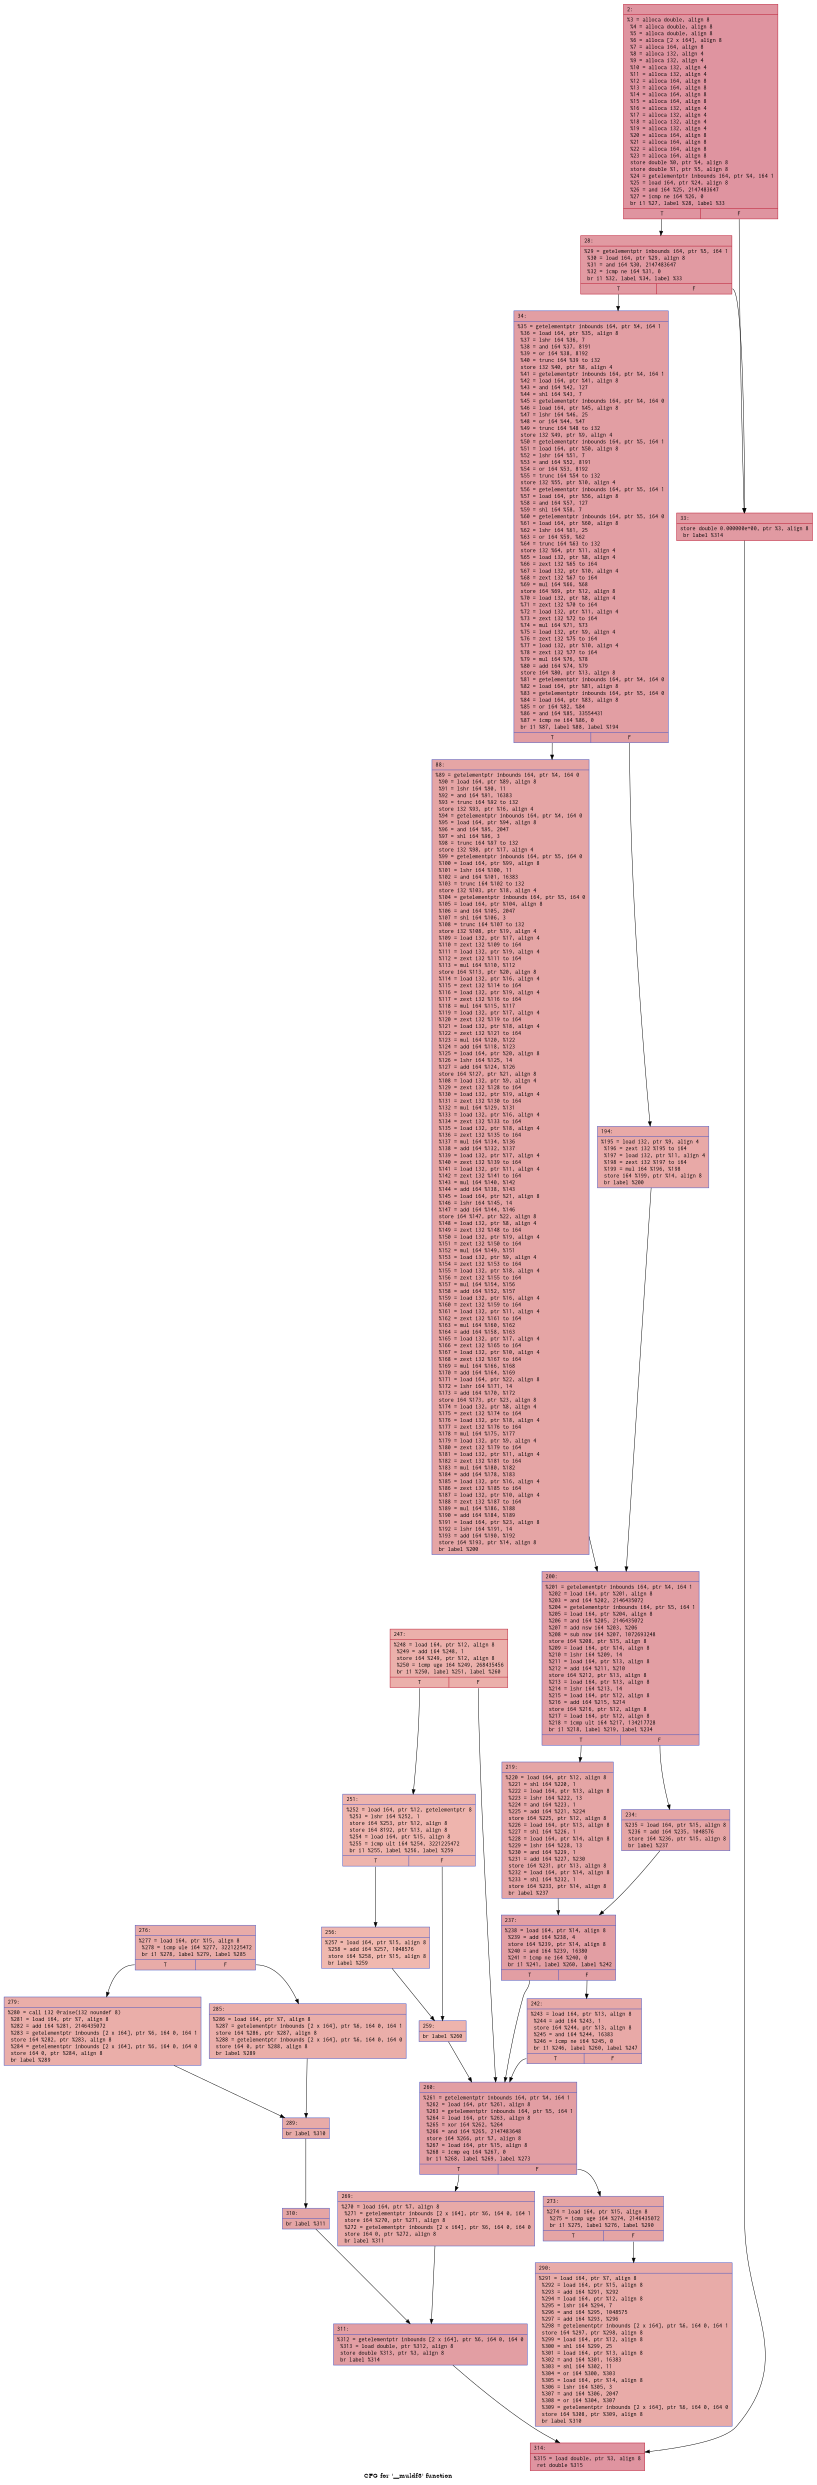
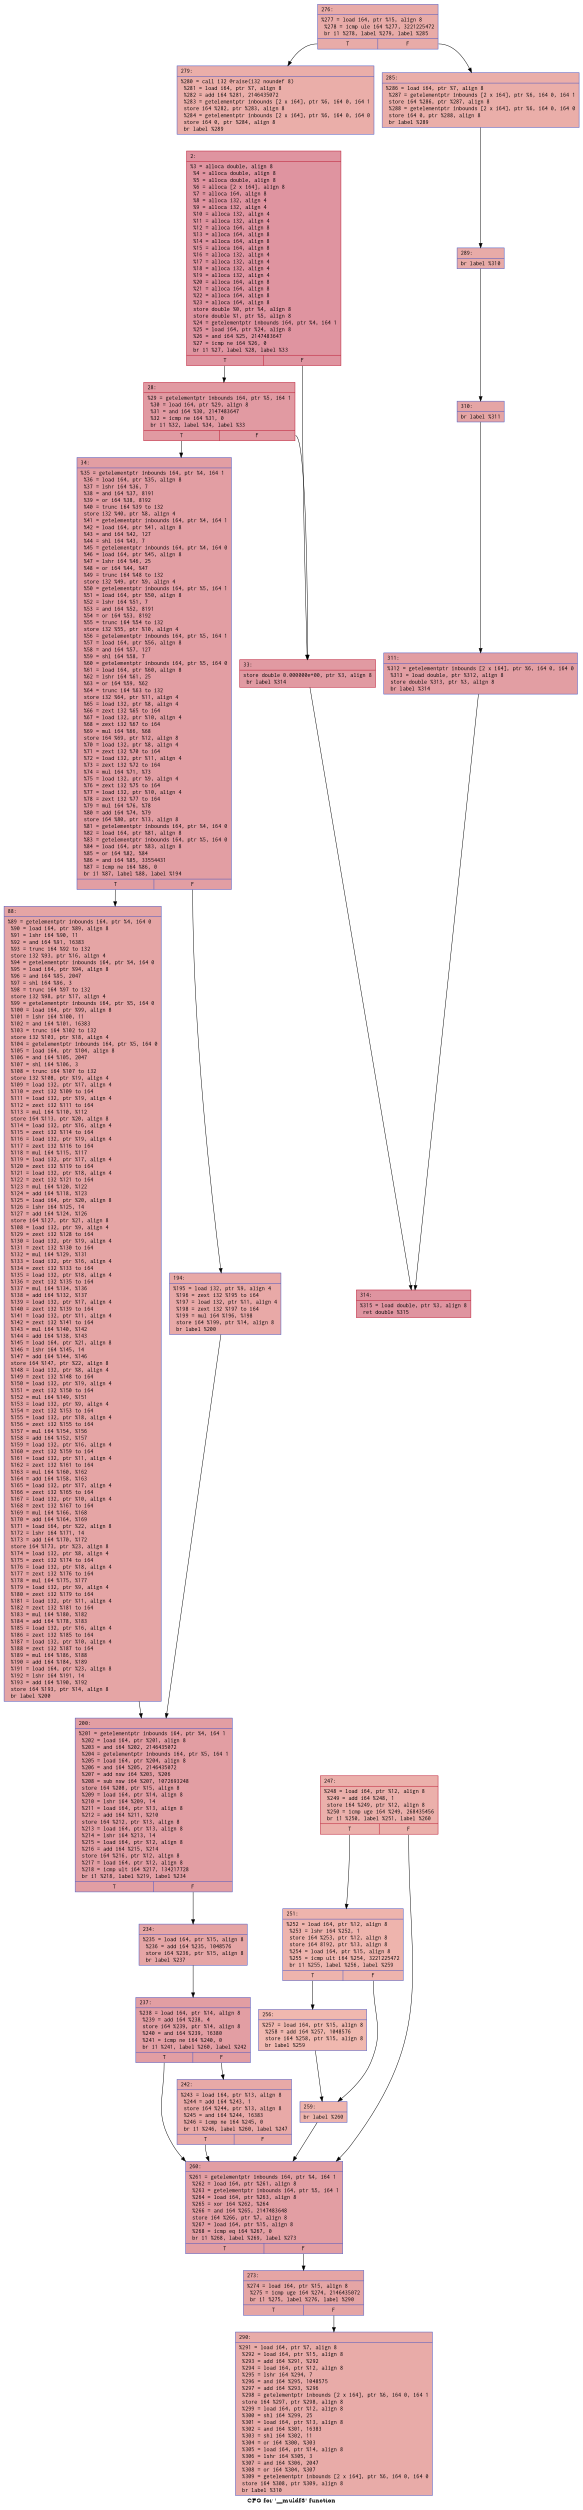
node "251:": text "%252 = load i64, ptr %12, getelementptr 8" -> "%252 = load i64, ptr %12, align 8"
node "219:": removed
edge "279:" -> "289:": removed
node "269:": removed
